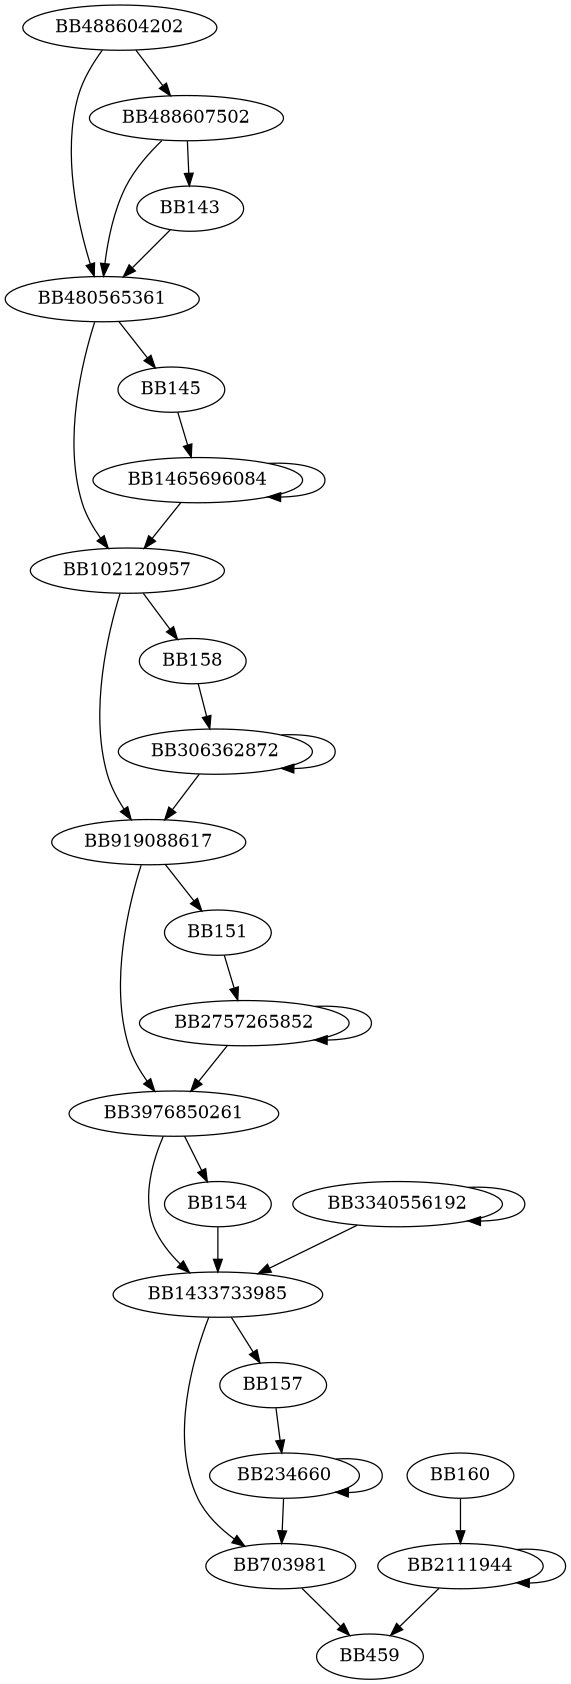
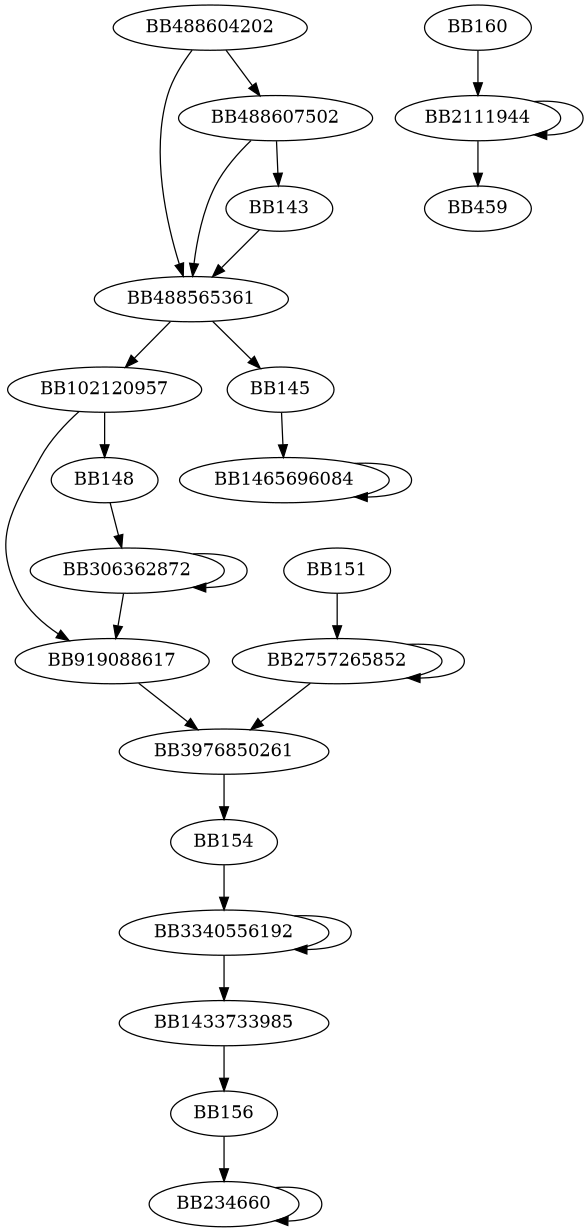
node "BB480565361": label "BB480565361" -> "BB488565361"
edge "BB1465696084" -> "BB102120957": removed
node "BB158": label "BB158" -> "BB148"
edge "BB919088617" -> "BB151": removed
edge "BB3976850261" -> "BB1433733985": removed
edge "BB154" -> "BB1433733985": now "BB154" -> "BB3340556192"
node "BB157": label "BB157" -> "BB156"
node "BB703981": removed
